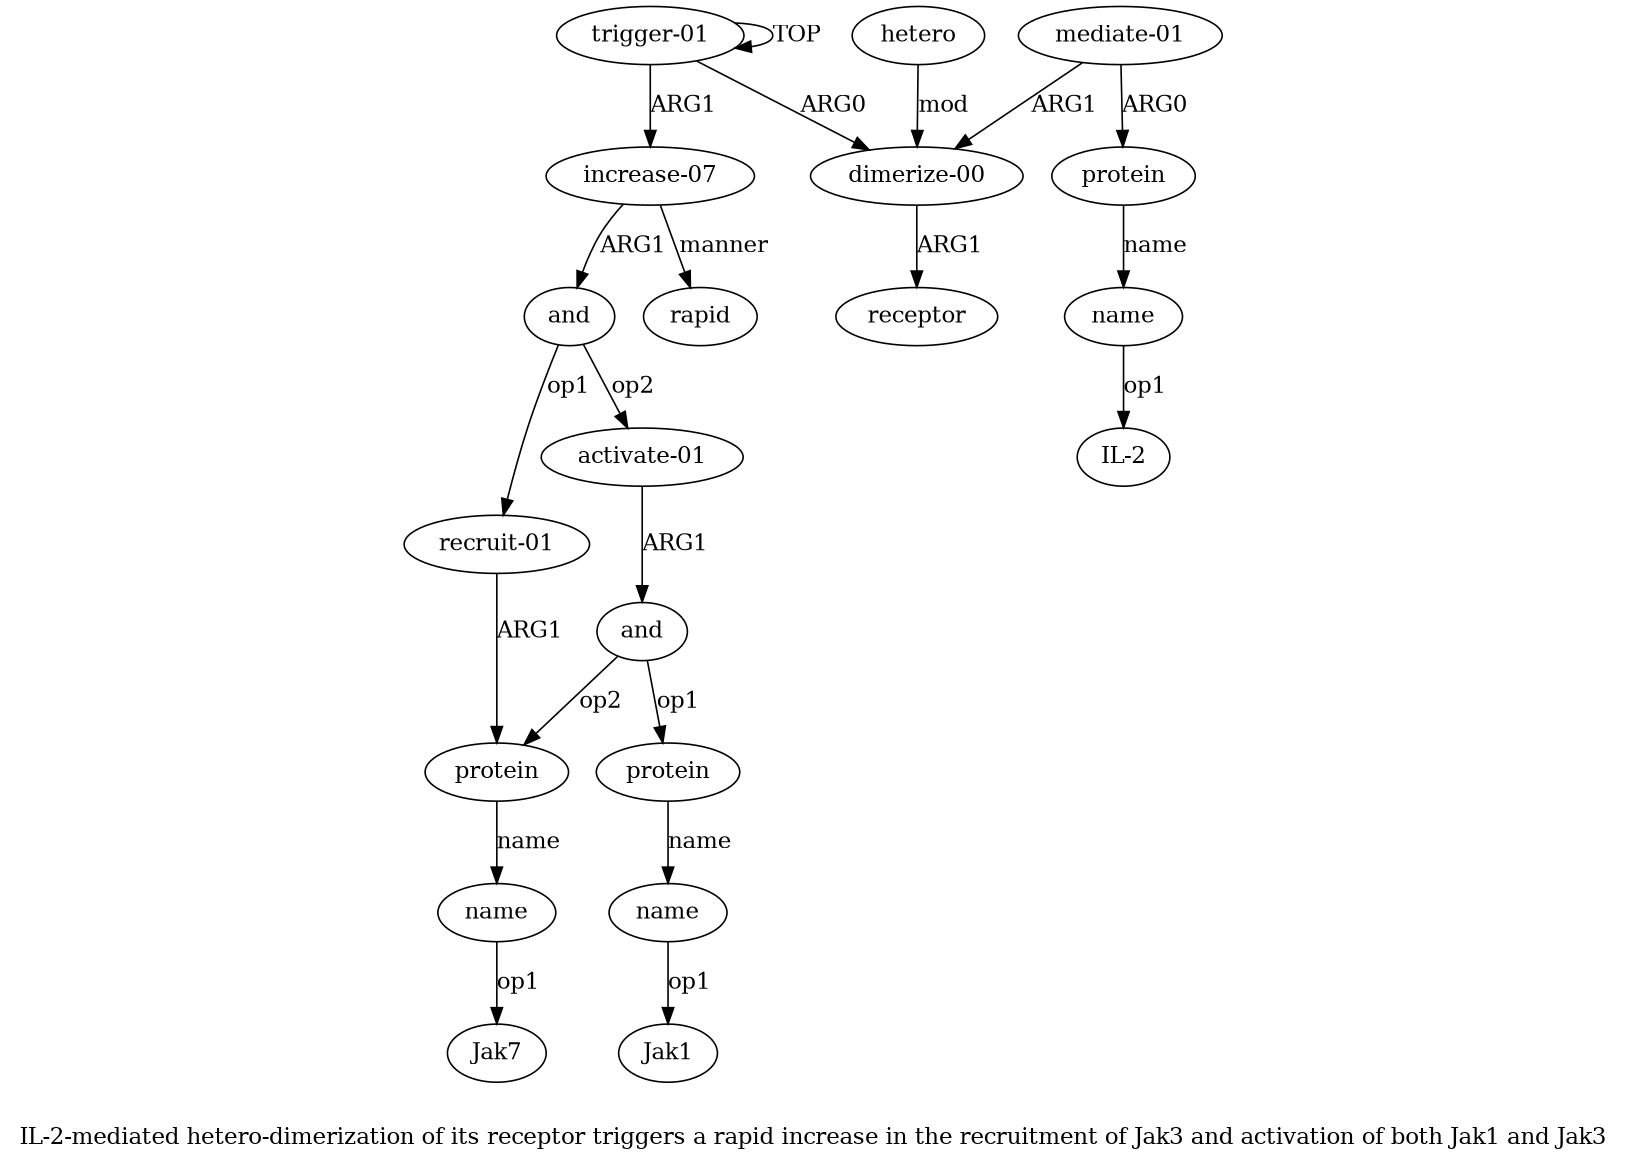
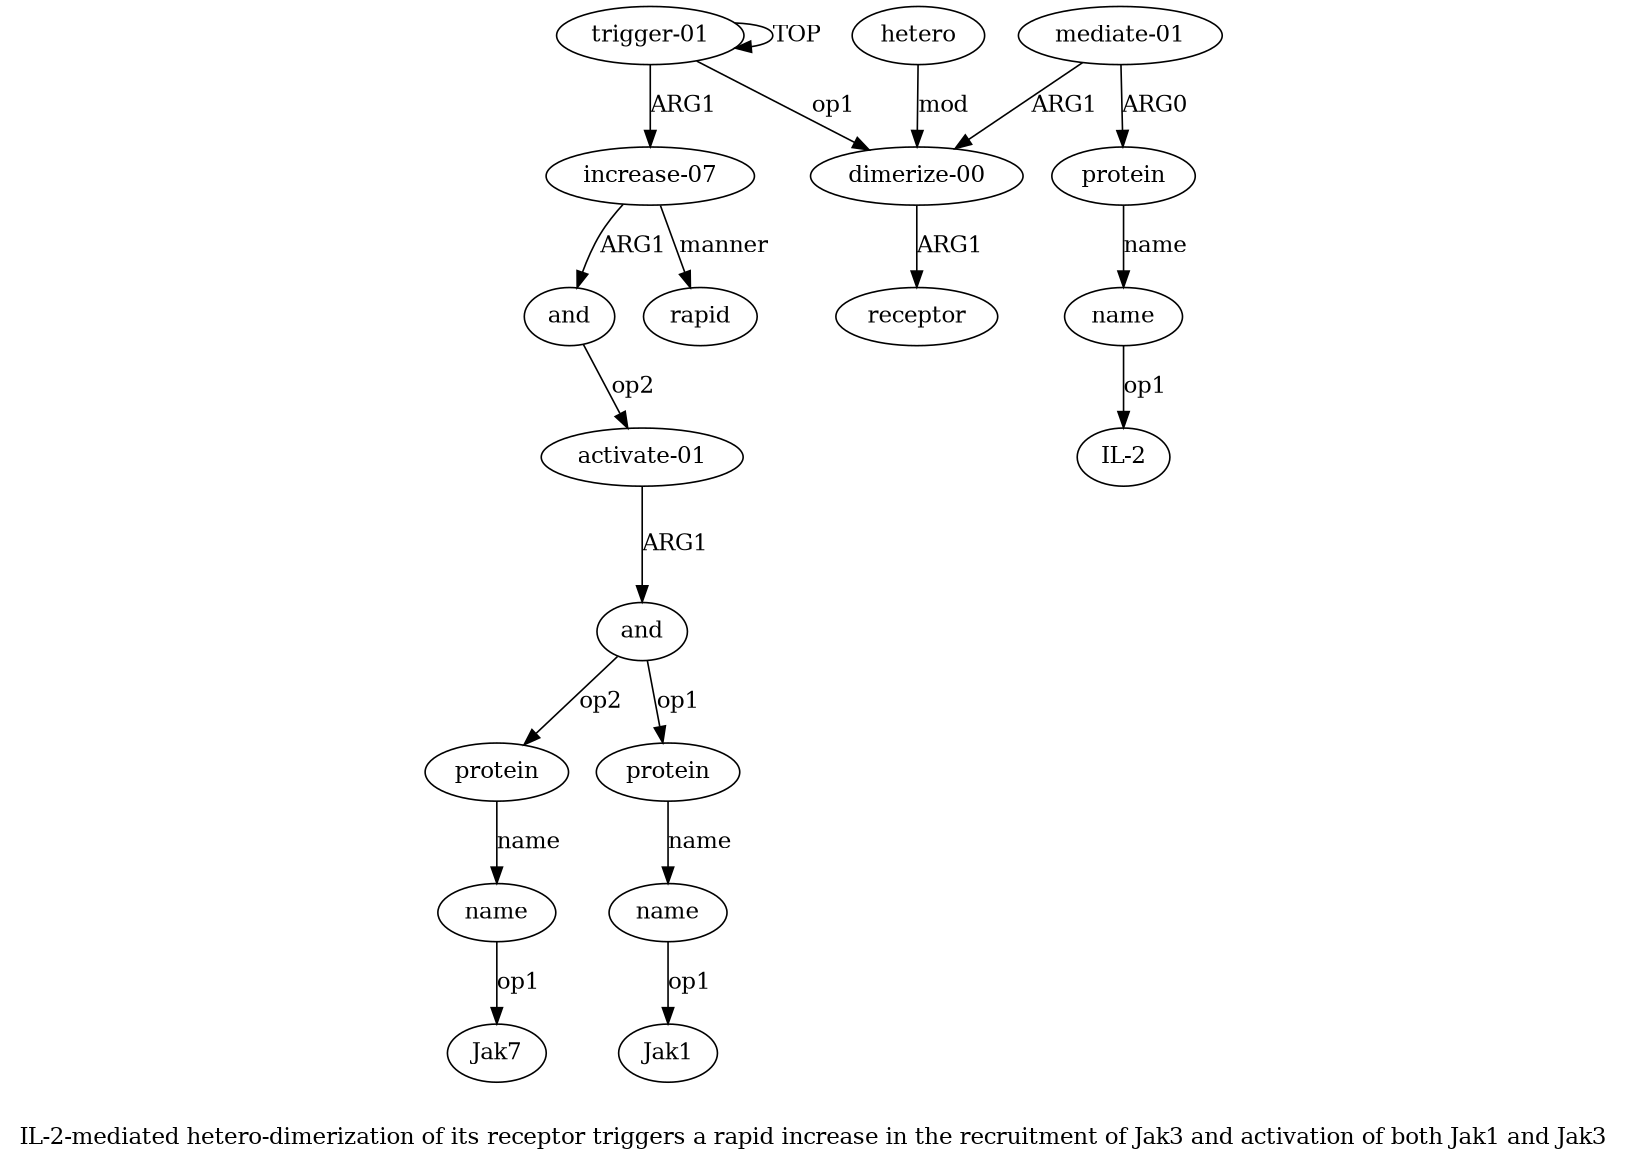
edge "trigger-01" -> "dimerize-00": label "ARG0" -> "op1"
node "recruit-01": removed
